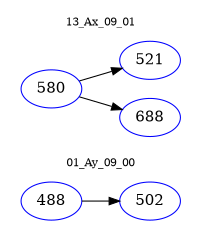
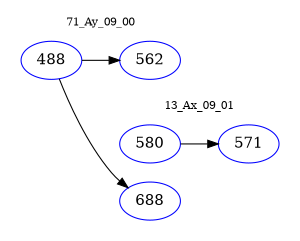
node "521": label "521" -> "571"
edge "580" -> "688": now "488" -> "688"
cluster "01_Ay_09_00": label "01_Ay_09_00" -> "71_Ay_09_00"
node "502": label "502" -> "562"
